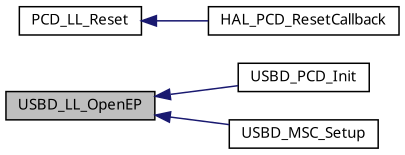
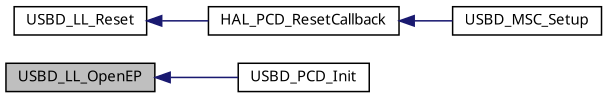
node "PCD_LL_Reset": label "PCD_LL_Reset" -> "USBD_LL_Reset"
edge "USBD_MSC_Setup" -> "USBD_LL_OpenEP": now "USBD_MSC_Setup" -> "HAL_PCD_ResetCallback"
